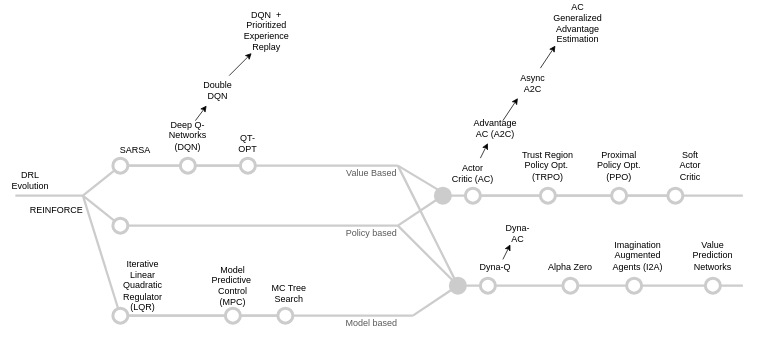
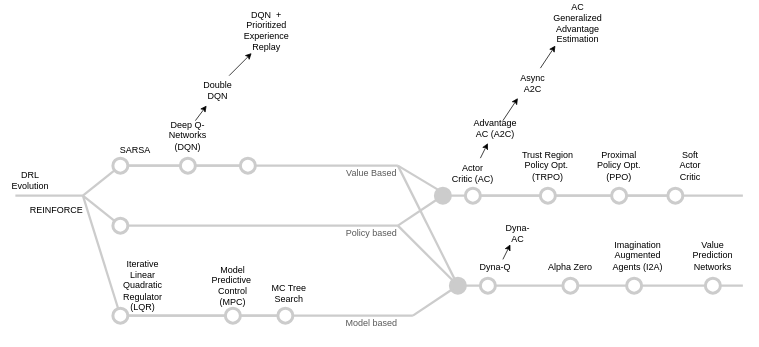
node "QT-OPT": removed
